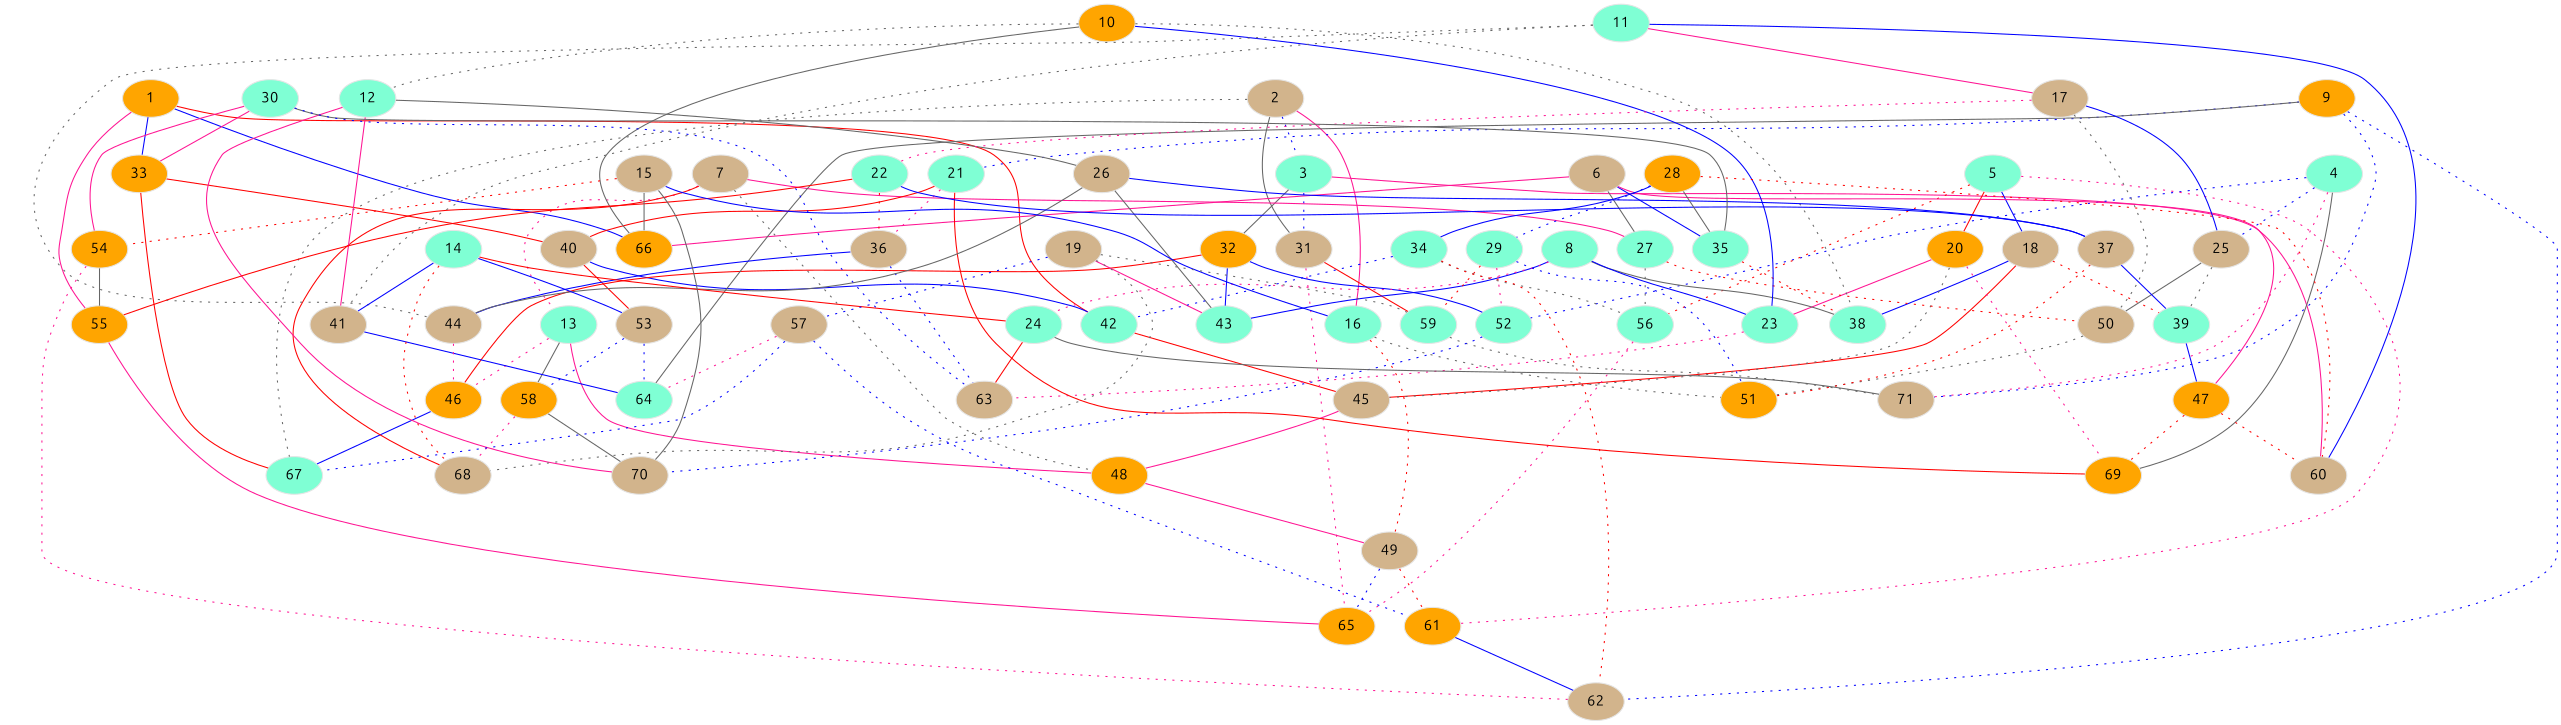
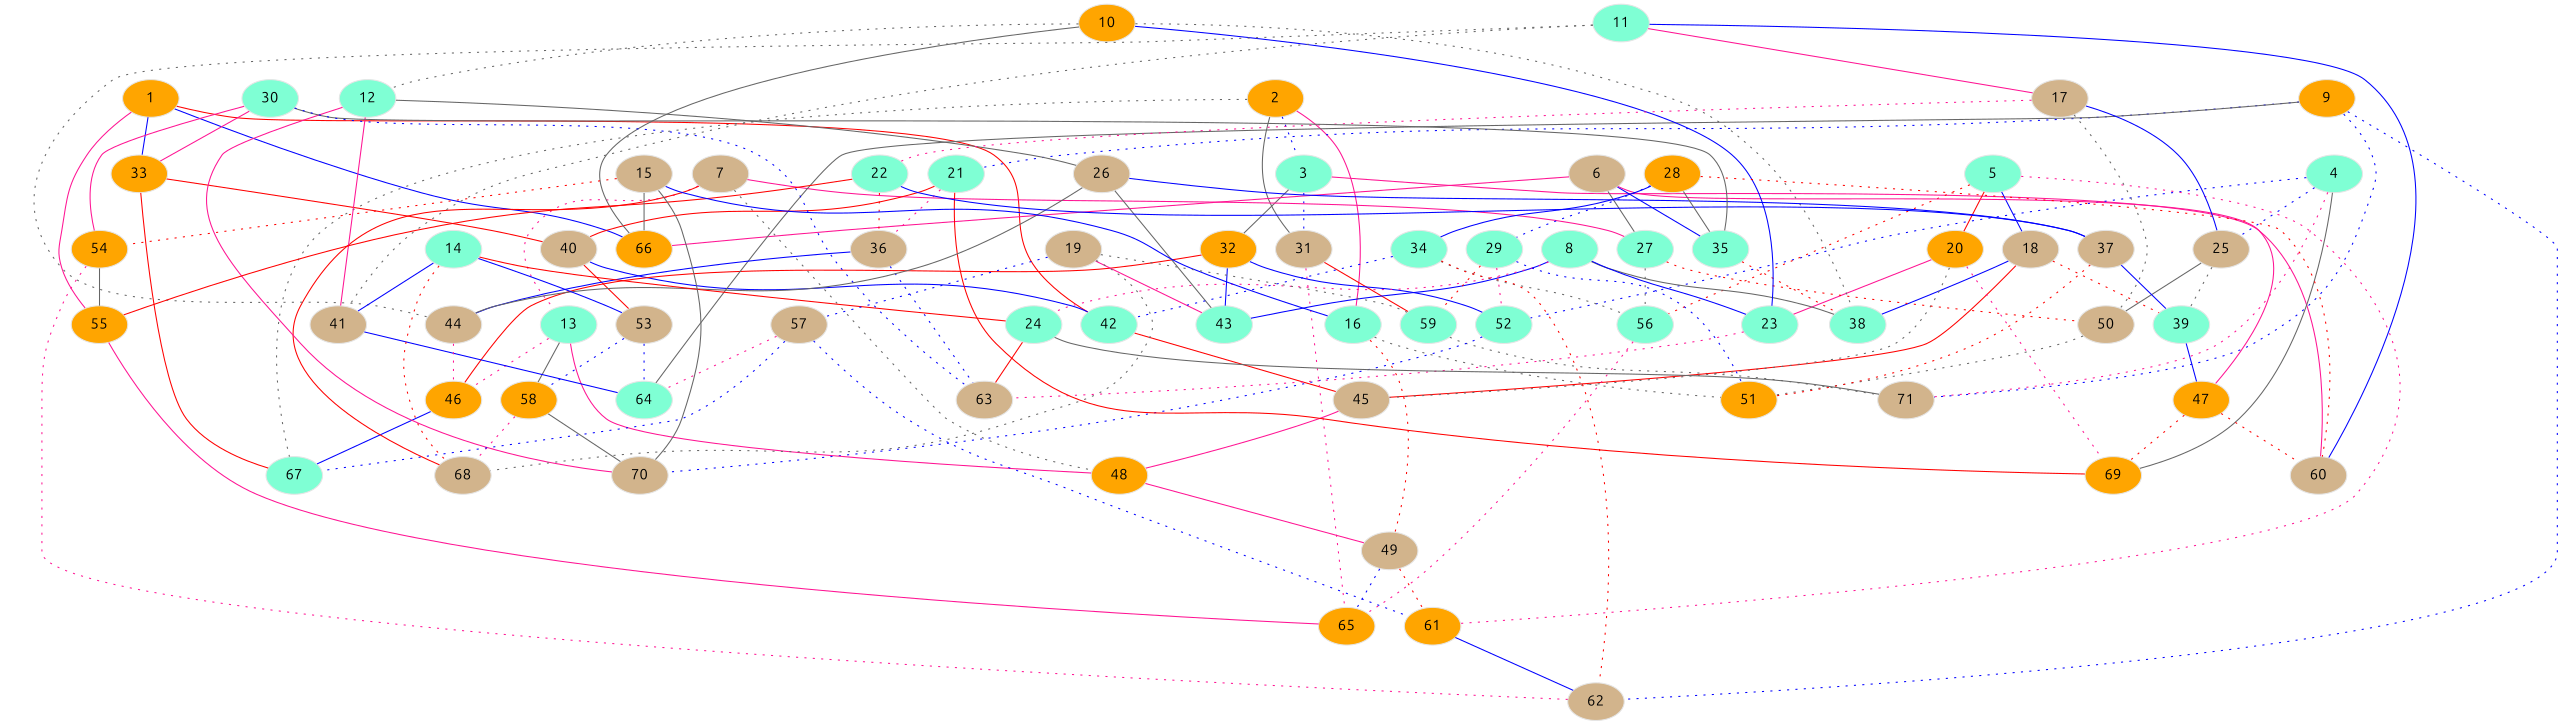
node "2": fillcolor tan -> orange
